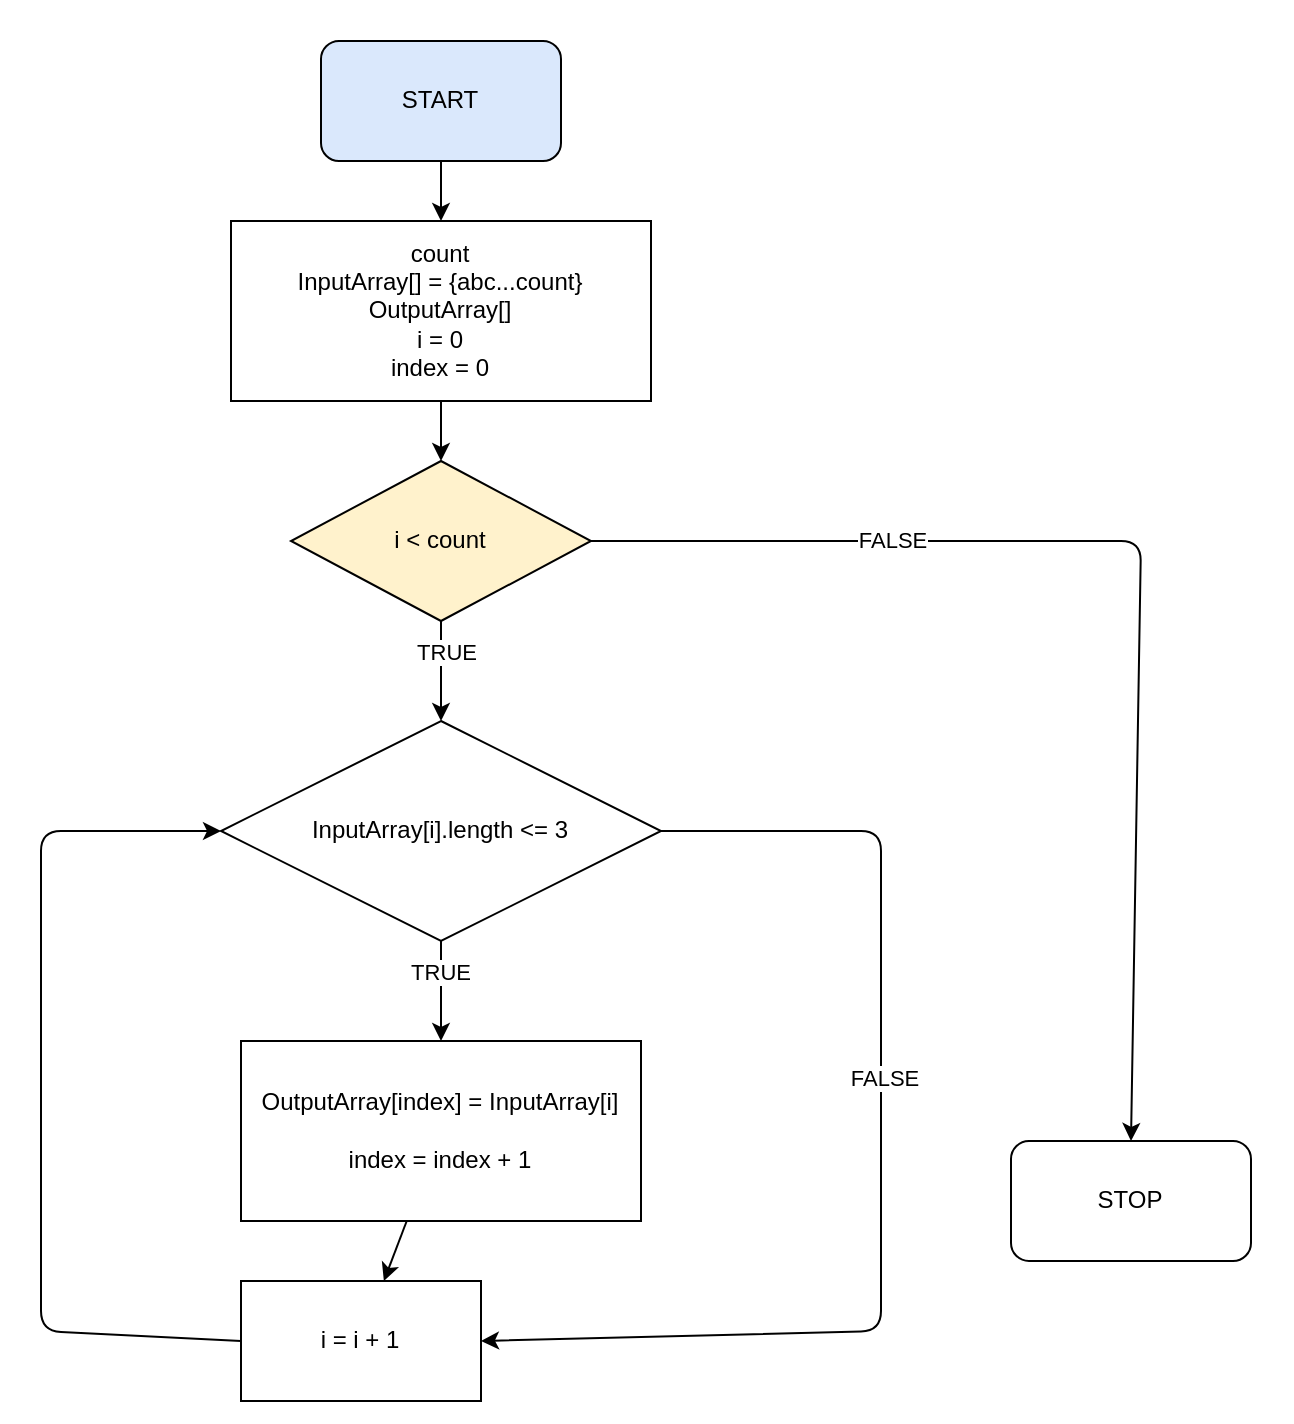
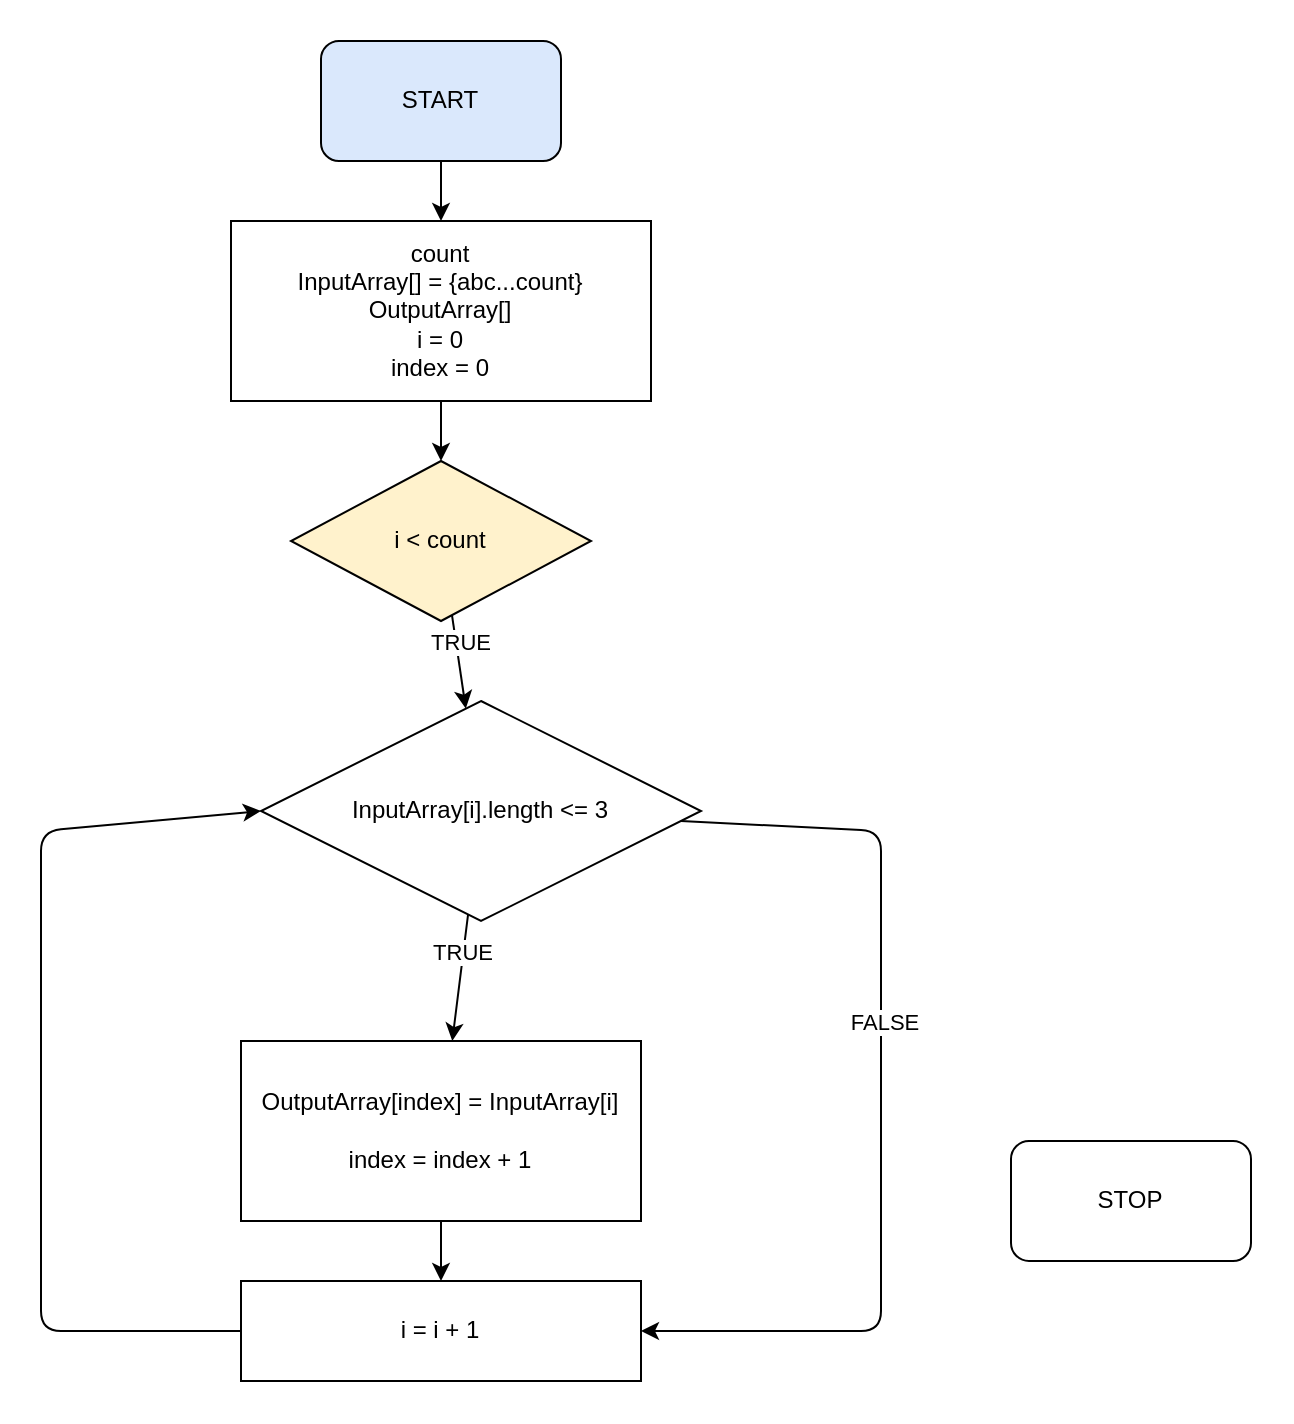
edge "i < count" -> "STOP": removed, label "FALSE"
node "InputArray[i].length <= 3": moved (441, 831) -> (481, 811)
node "i = i + 1": size 240x120 -> 400x100
